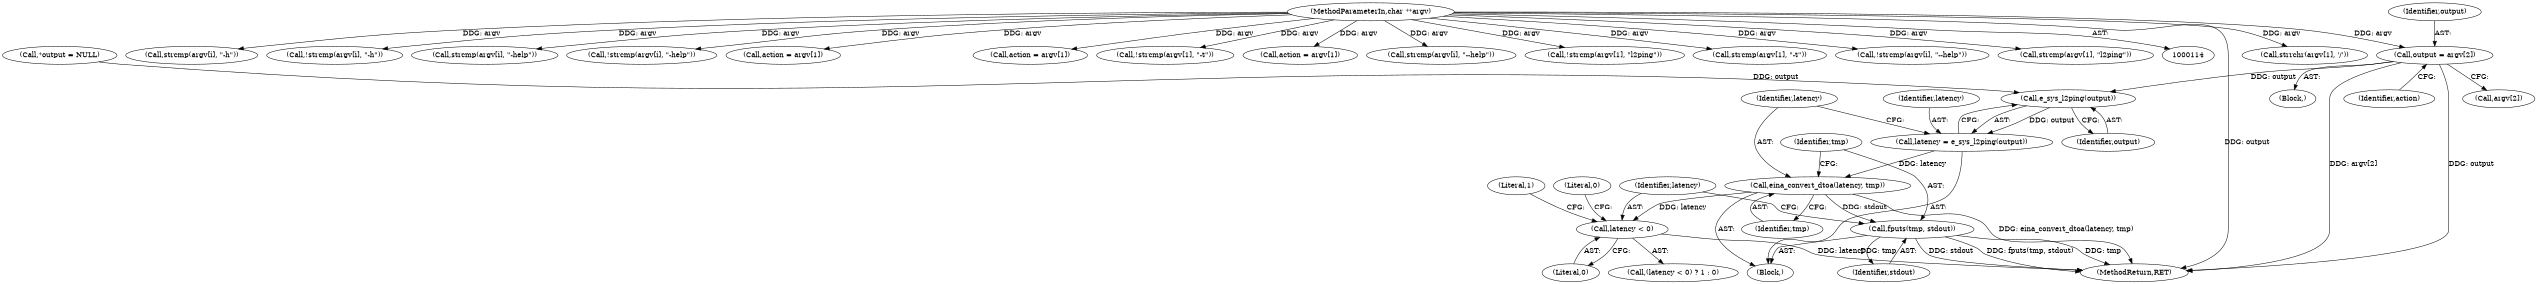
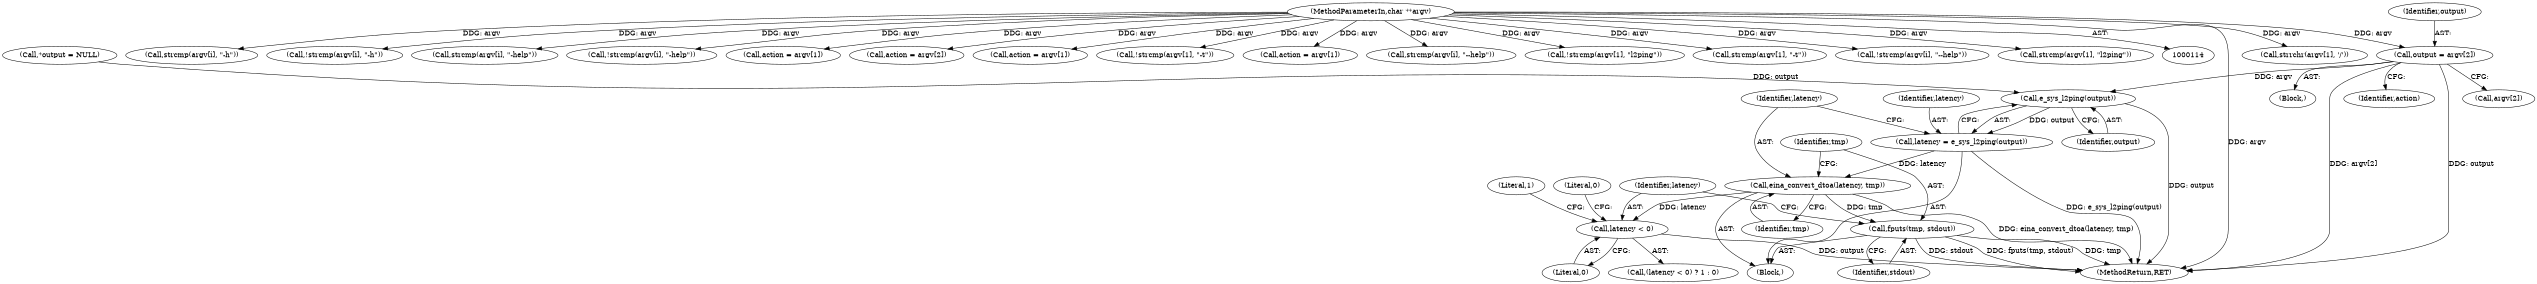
node "(Call,action = argv[2])": added
edge "(Call,output = argv[2])" -> "(Call,e_sys_l2ping(output))": label "DDG: output" -> "DDG: argv"
edge "(Identifier,action)" -> "(Call,output = argv[2])": reversed
edge "(MethodParameterIn,char **argv)" -> "(MethodReturn,RET)": label "DDG: output" -> "DDG: argv"
edge "(Call,e_sys_l2ping(output))" -> "(MethodReturn,RET)": added, label "DDG: output"
edge "(Call,eina_convert_dtoa(latency, tmp))" -> "(Call,fputs(tmp, stdout))": label "DDG: stdout" -> "DDG: tmp"
edge "(Call,latency = e_sys_l2ping(output))" -> "(MethodReturn,RET)": added, label "DDG: e_sys_l2ping(output)"
edge "(Call,latency < 0)" -> "(MethodReturn,RET)": label "DDG: latency" -> "DDG: output"
edge "(Call,fputs(tmp, stdout))" -> "(Identifier,stdout)": label "DDG: tmp" -> "CFG: "
